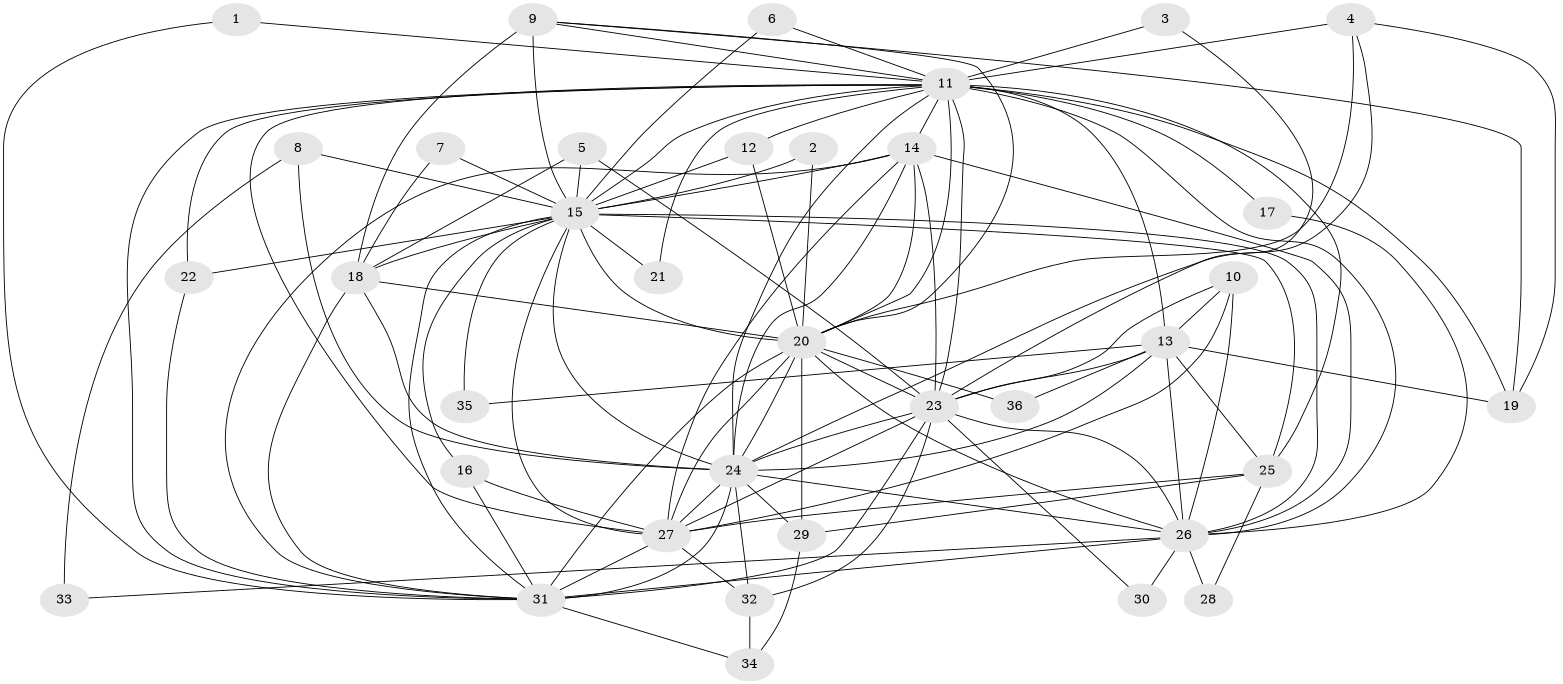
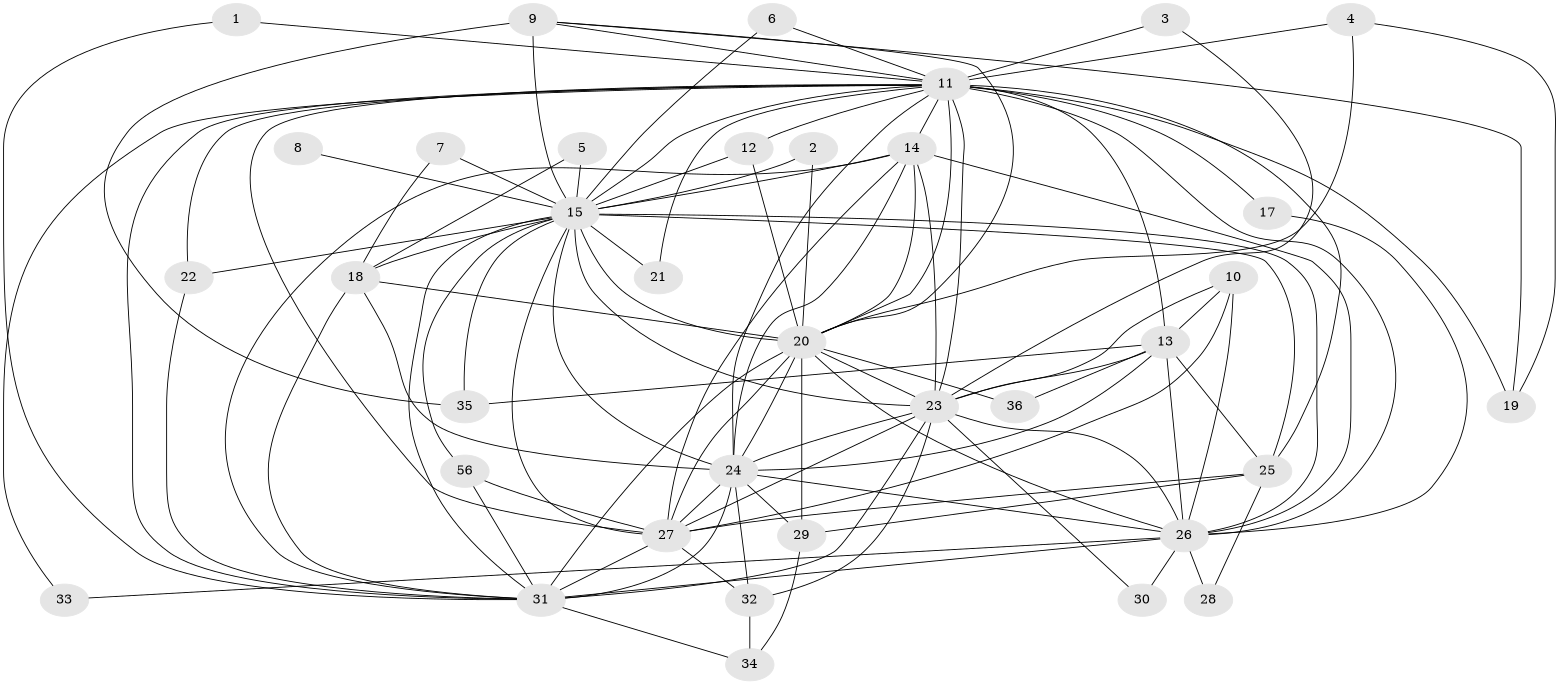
edge "9" -- "18": now "9" -- "35"
edge "5" -- "23": now "15" -- "23"
edge "4" -- "24": removed
edge "8" -- "33": now "11" -- "33"
edge "13" -- "19": removed
edge "8" -- "24": removed
node "16": label "16" -> "56"
